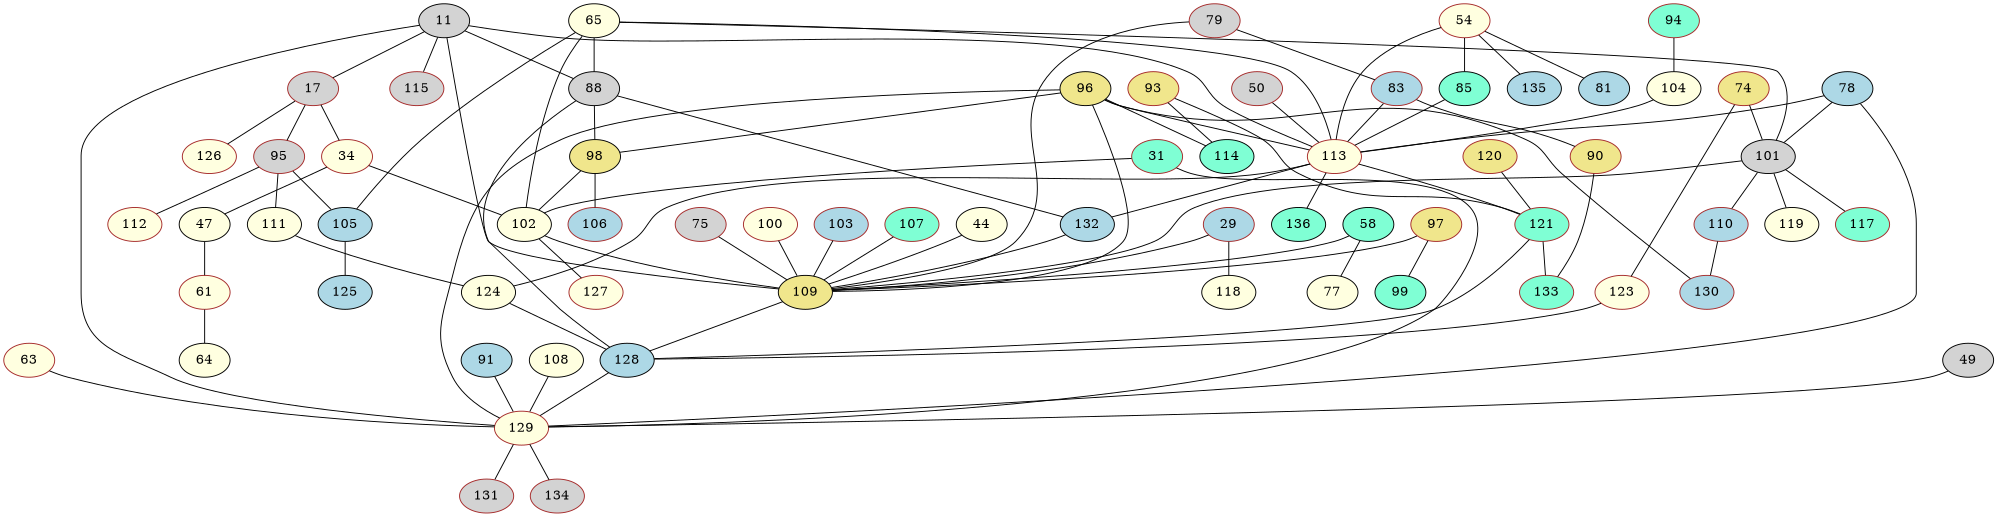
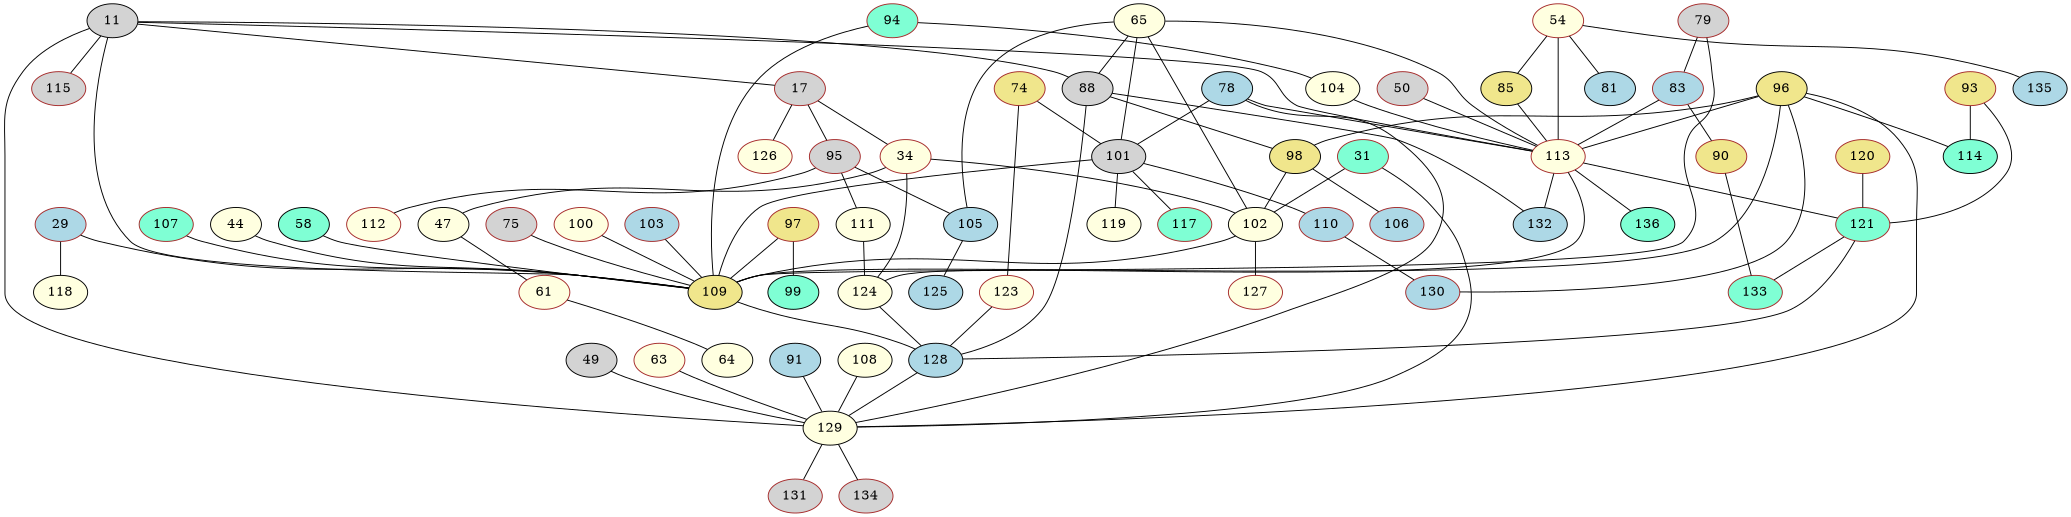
node "85": fillcolor aquamarine -> khaki
edge "34" -- "124": added
edge "132" -- "109": now "94" -- "109"
node "77": removed
node "129": color brown -> black
